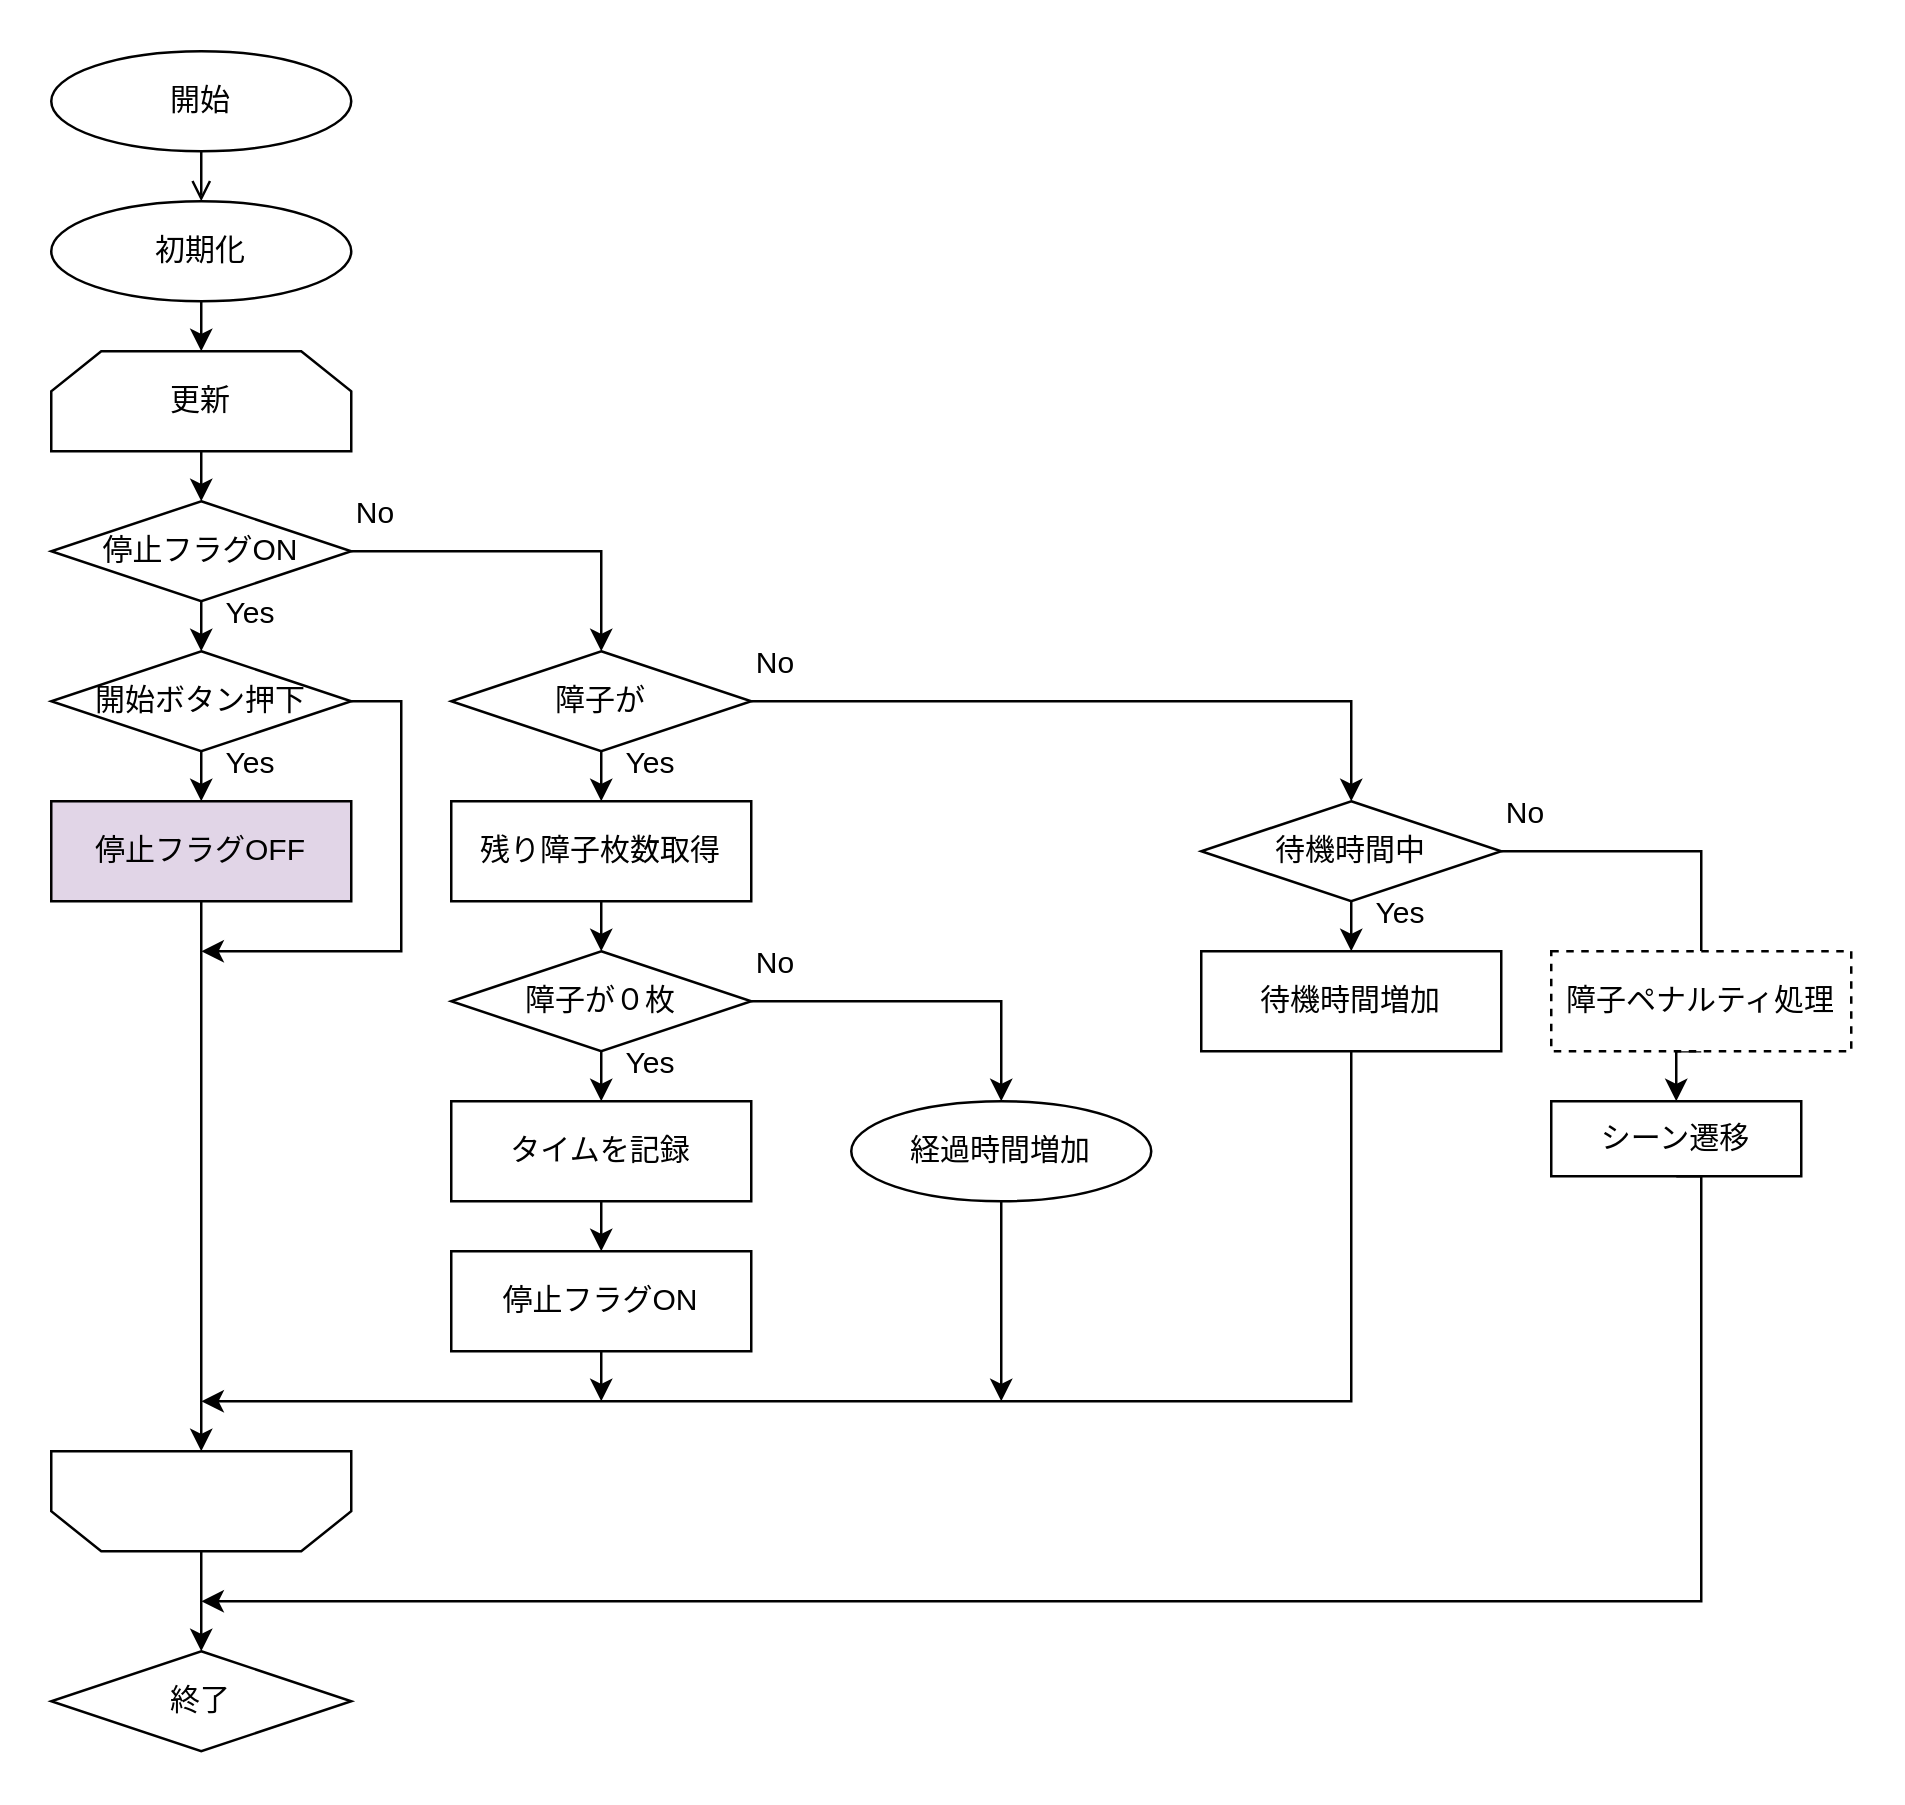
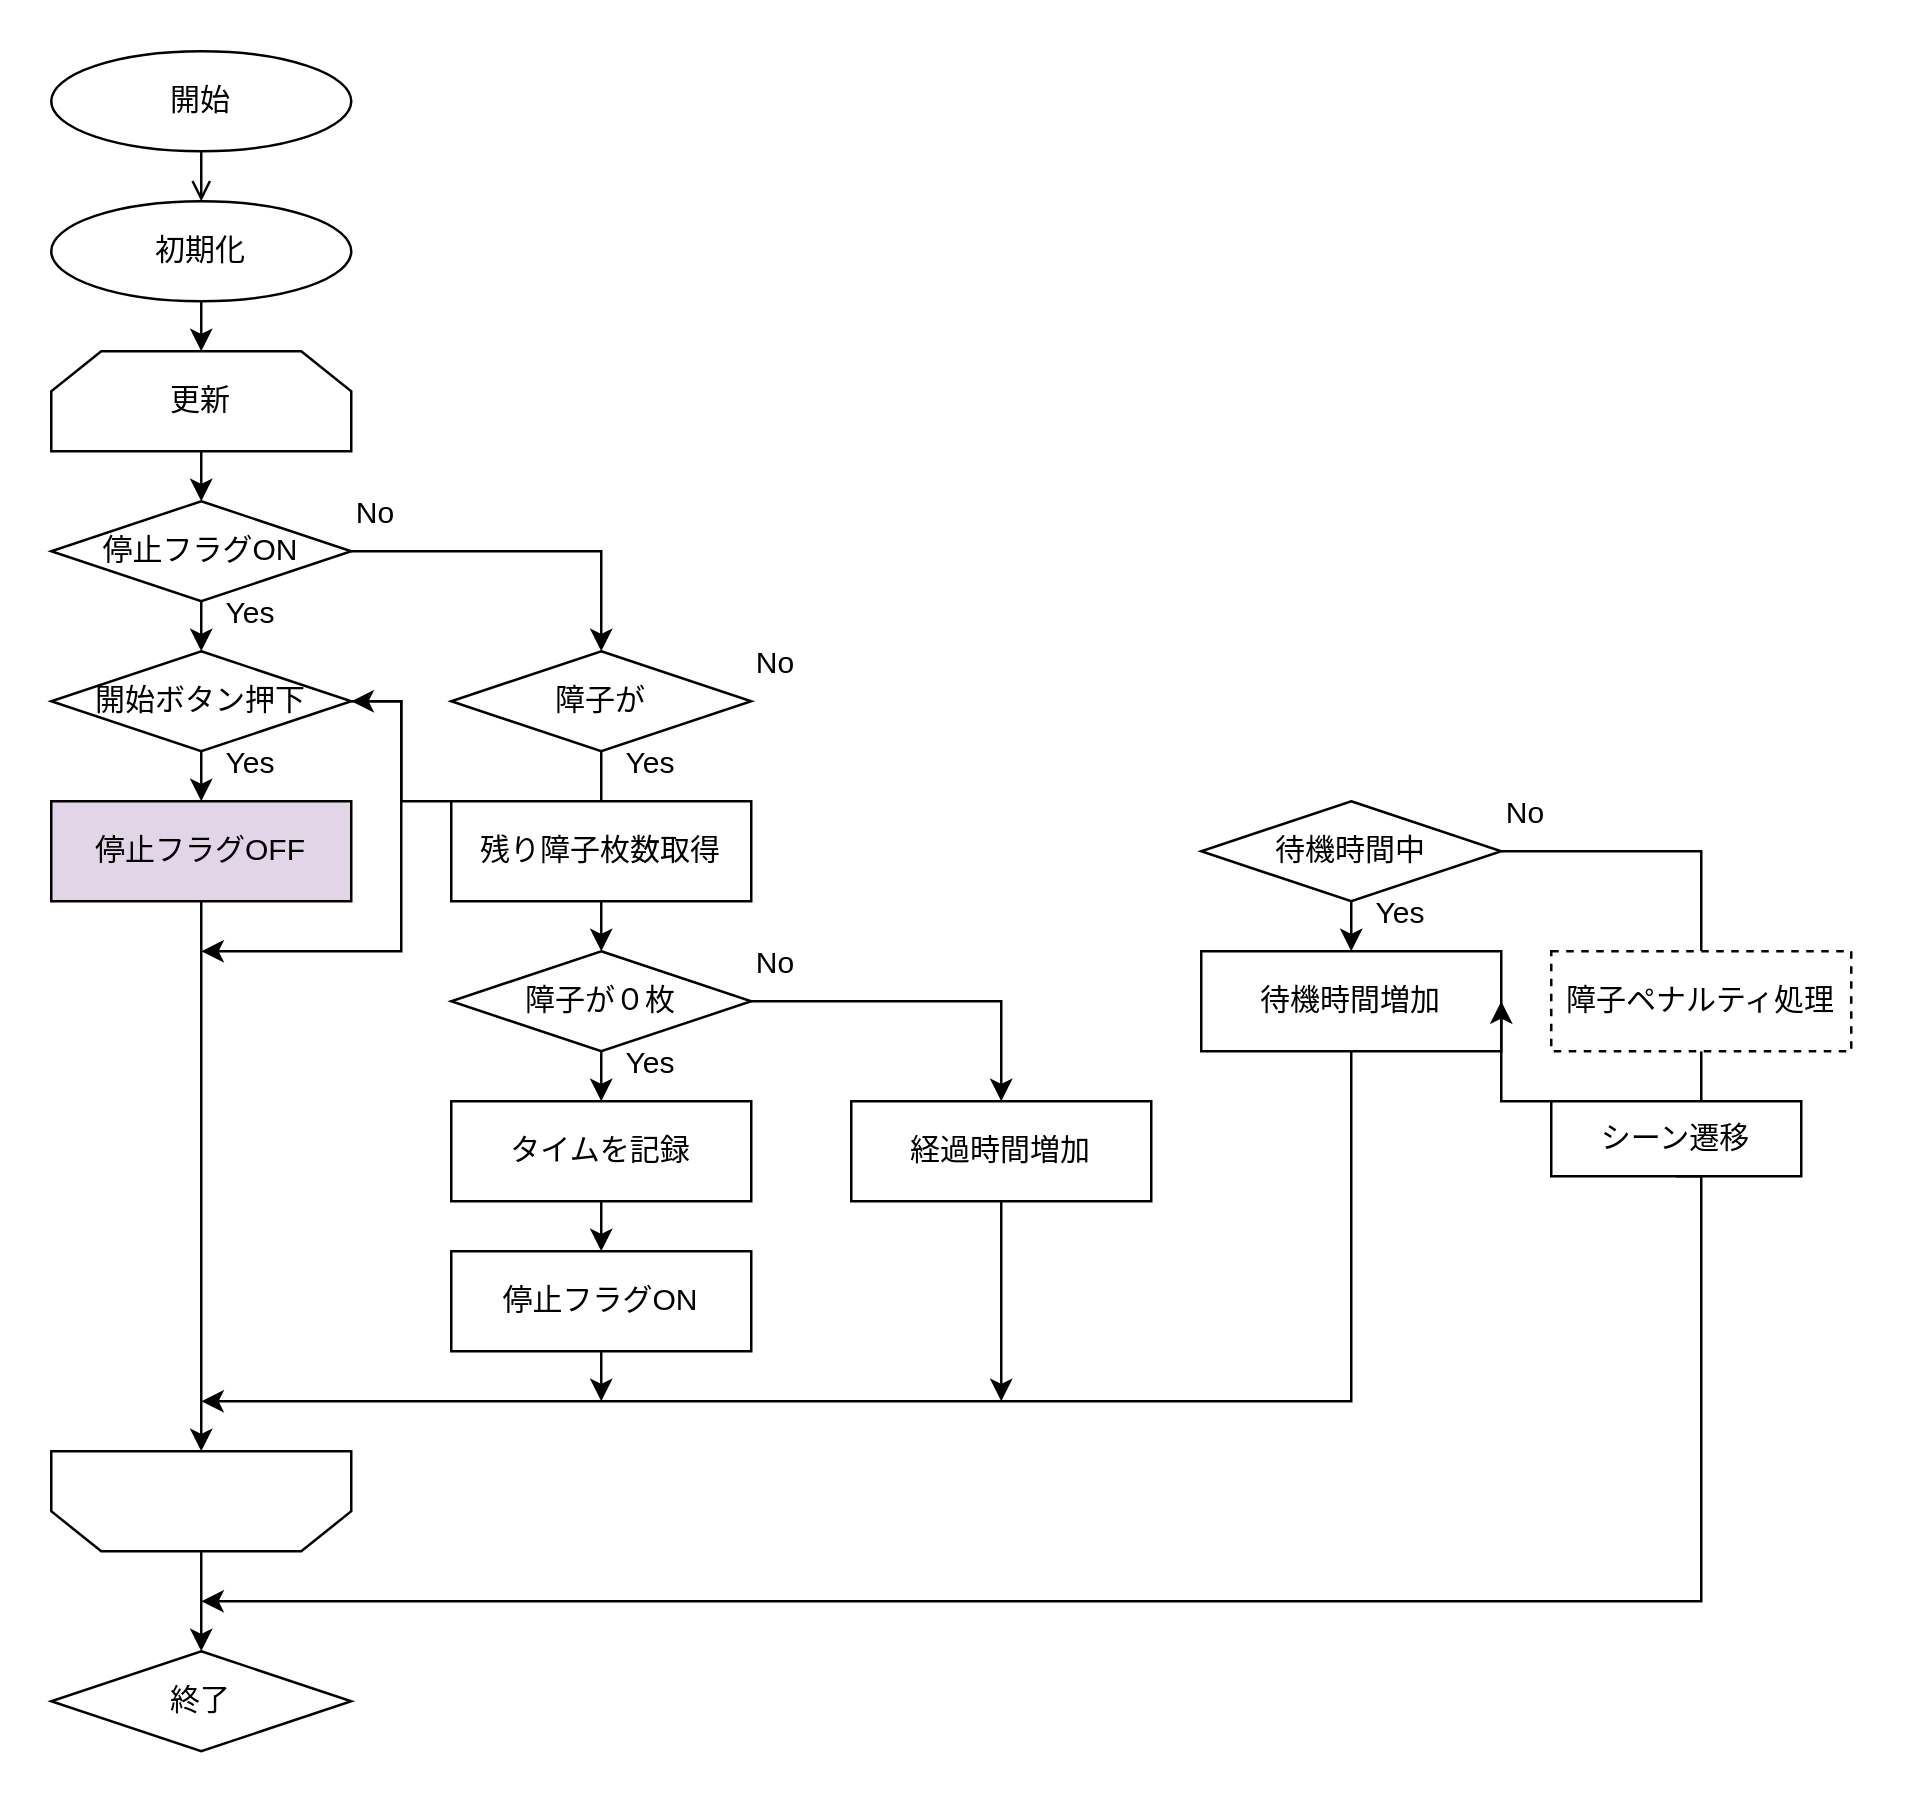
edge "障子が" -> "待機時間中": removed
edge "障子が" -> "残り障子枚数取得": now "障子が" -> "開始ボタン押下"
edge "障子ペナルティ処理" -> "シーン遷移": now "障子ペナルティ処理" -> "待機時間増加"
node "経過時間増加": shape ellipse -> rectangle
